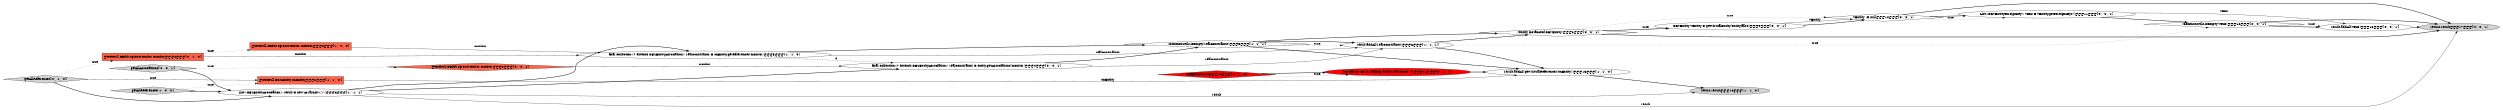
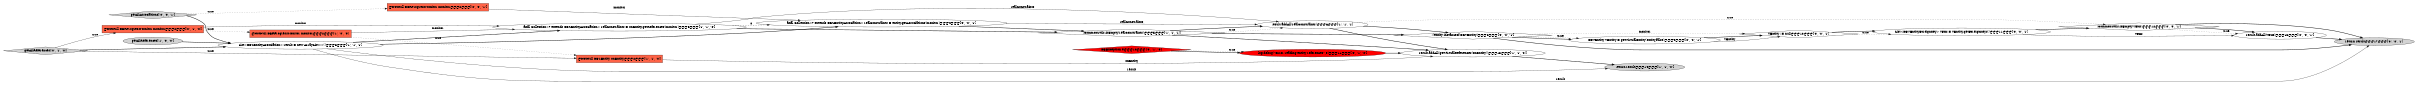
edge "vEntity != null@@@10@@@['0', '0', '1']" -> "return result@@@17@@@['0', '0', '1']": removed
edge "!(entity instanceof DBVEntity)@@@8@@@['0', '0', '1']" -> "vEntity != null@@@10@@@['0', '0', '1']": label "true" -> "monitor"
node "@NotNull DBRProgressMonitor monitor@@@2@@@['0', '0', '1']": shape diamond -> box
edge "getAllReferences['0', '1', '0']" -> "@NotNull DBRProgressMonitor monitor@@@2@@@['0', '1', '0']": style dotted -> solid
edge "getAllReferences['1', '0', '0']" -> "@NotNull DBSEntity onEntity@@@2@@@['1', '1', '0']": now "@NotNull DBRProgressMonitor monitor@@@2@@@['1', '0', '0']" -> "@NotNull DBSEntity onEntity@@@2@@@['1', '1', '0']"
node "getAllReferences['1', '0', '0']": shape diamond -> ellipse
